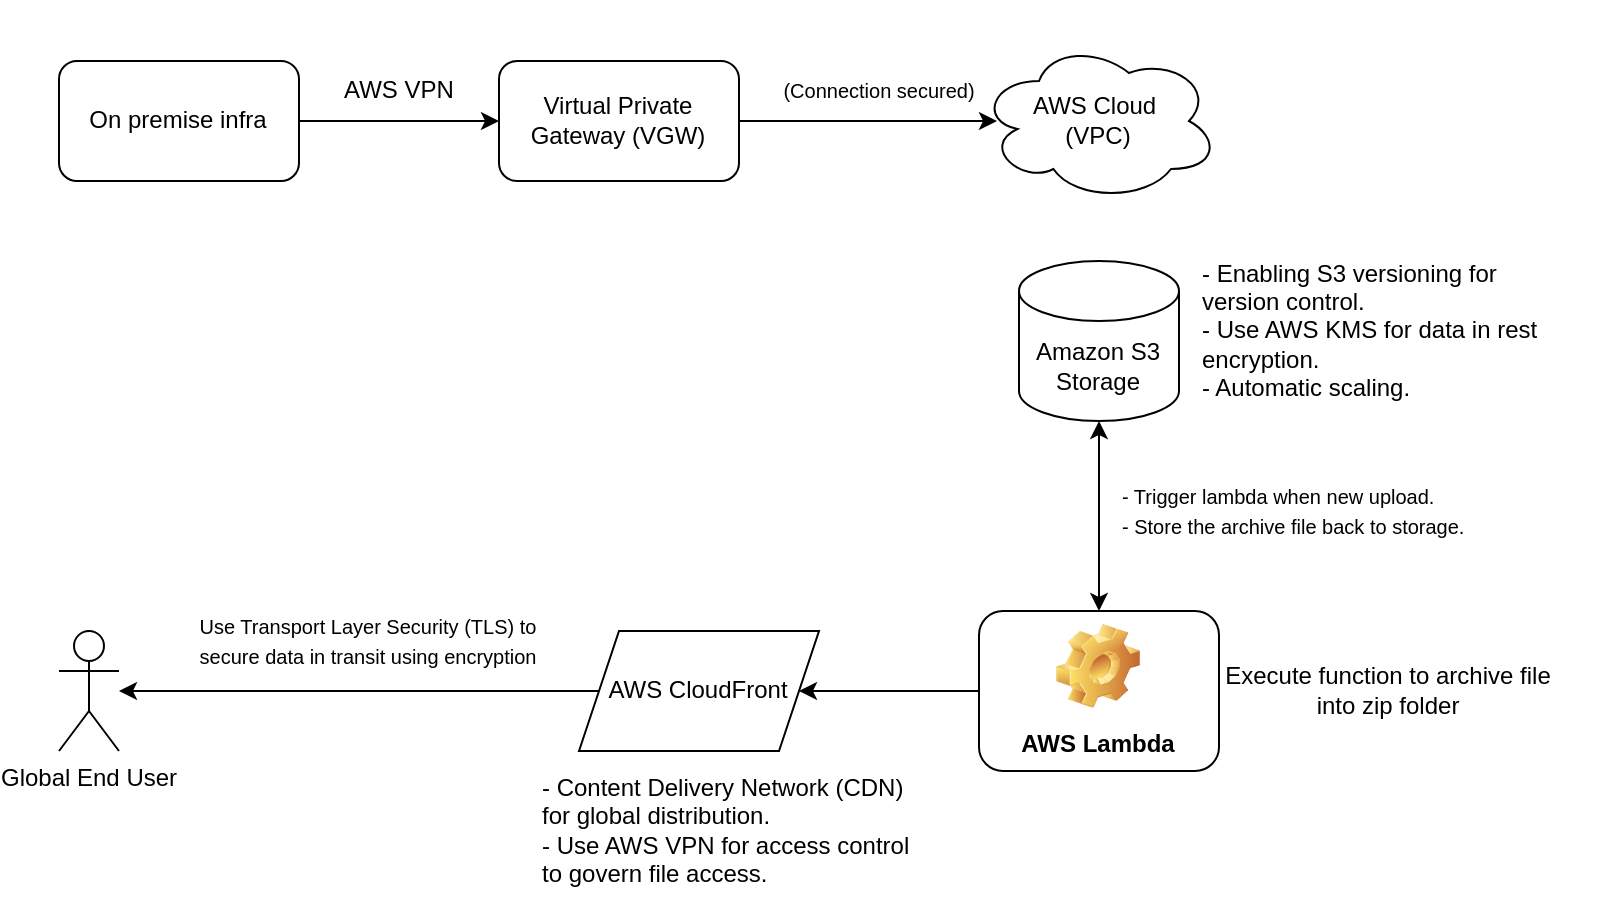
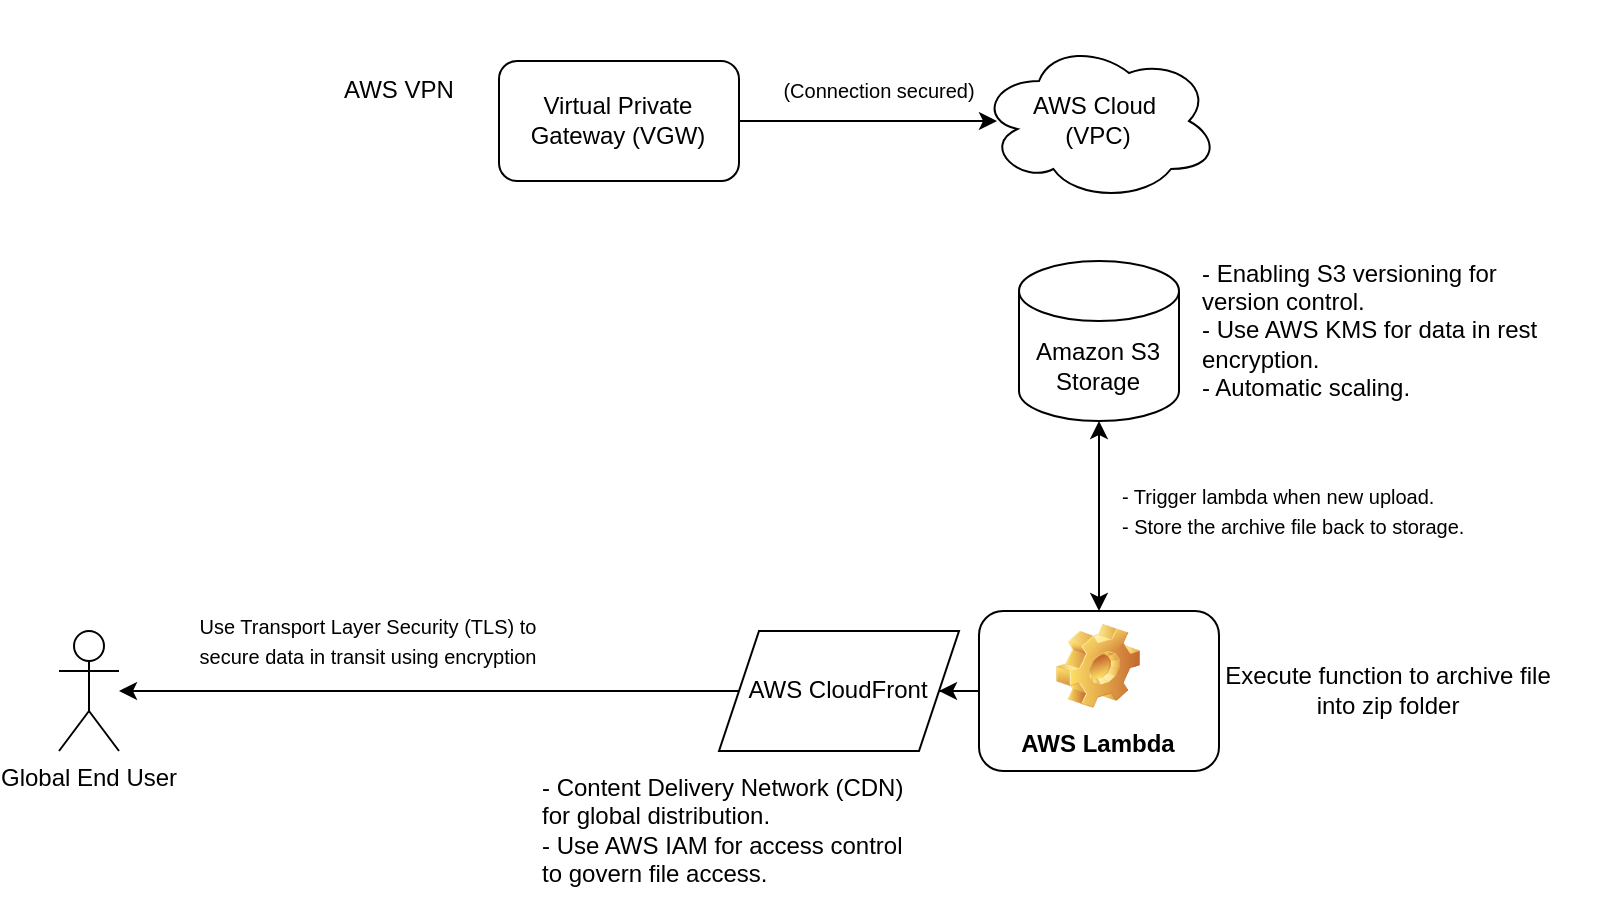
node "On premise infra": removed
edge "On premise infra" -> "Virtual Private Gateway (VGW)": removed
node "AWS CloudFront": moved (699, 691) -> (839, 691)
node "- Content Delivery Network (CDN) for global distribution. - Use AWS VPN for access control to govern file access.": label "- Content Delivery Network (CDN) for global distribution. - Use AWS VPN for access control to govern file access." -> "- Content Delivery Network (CDN) for global distribution. - Use AWS IAM for access control to govern file access."
